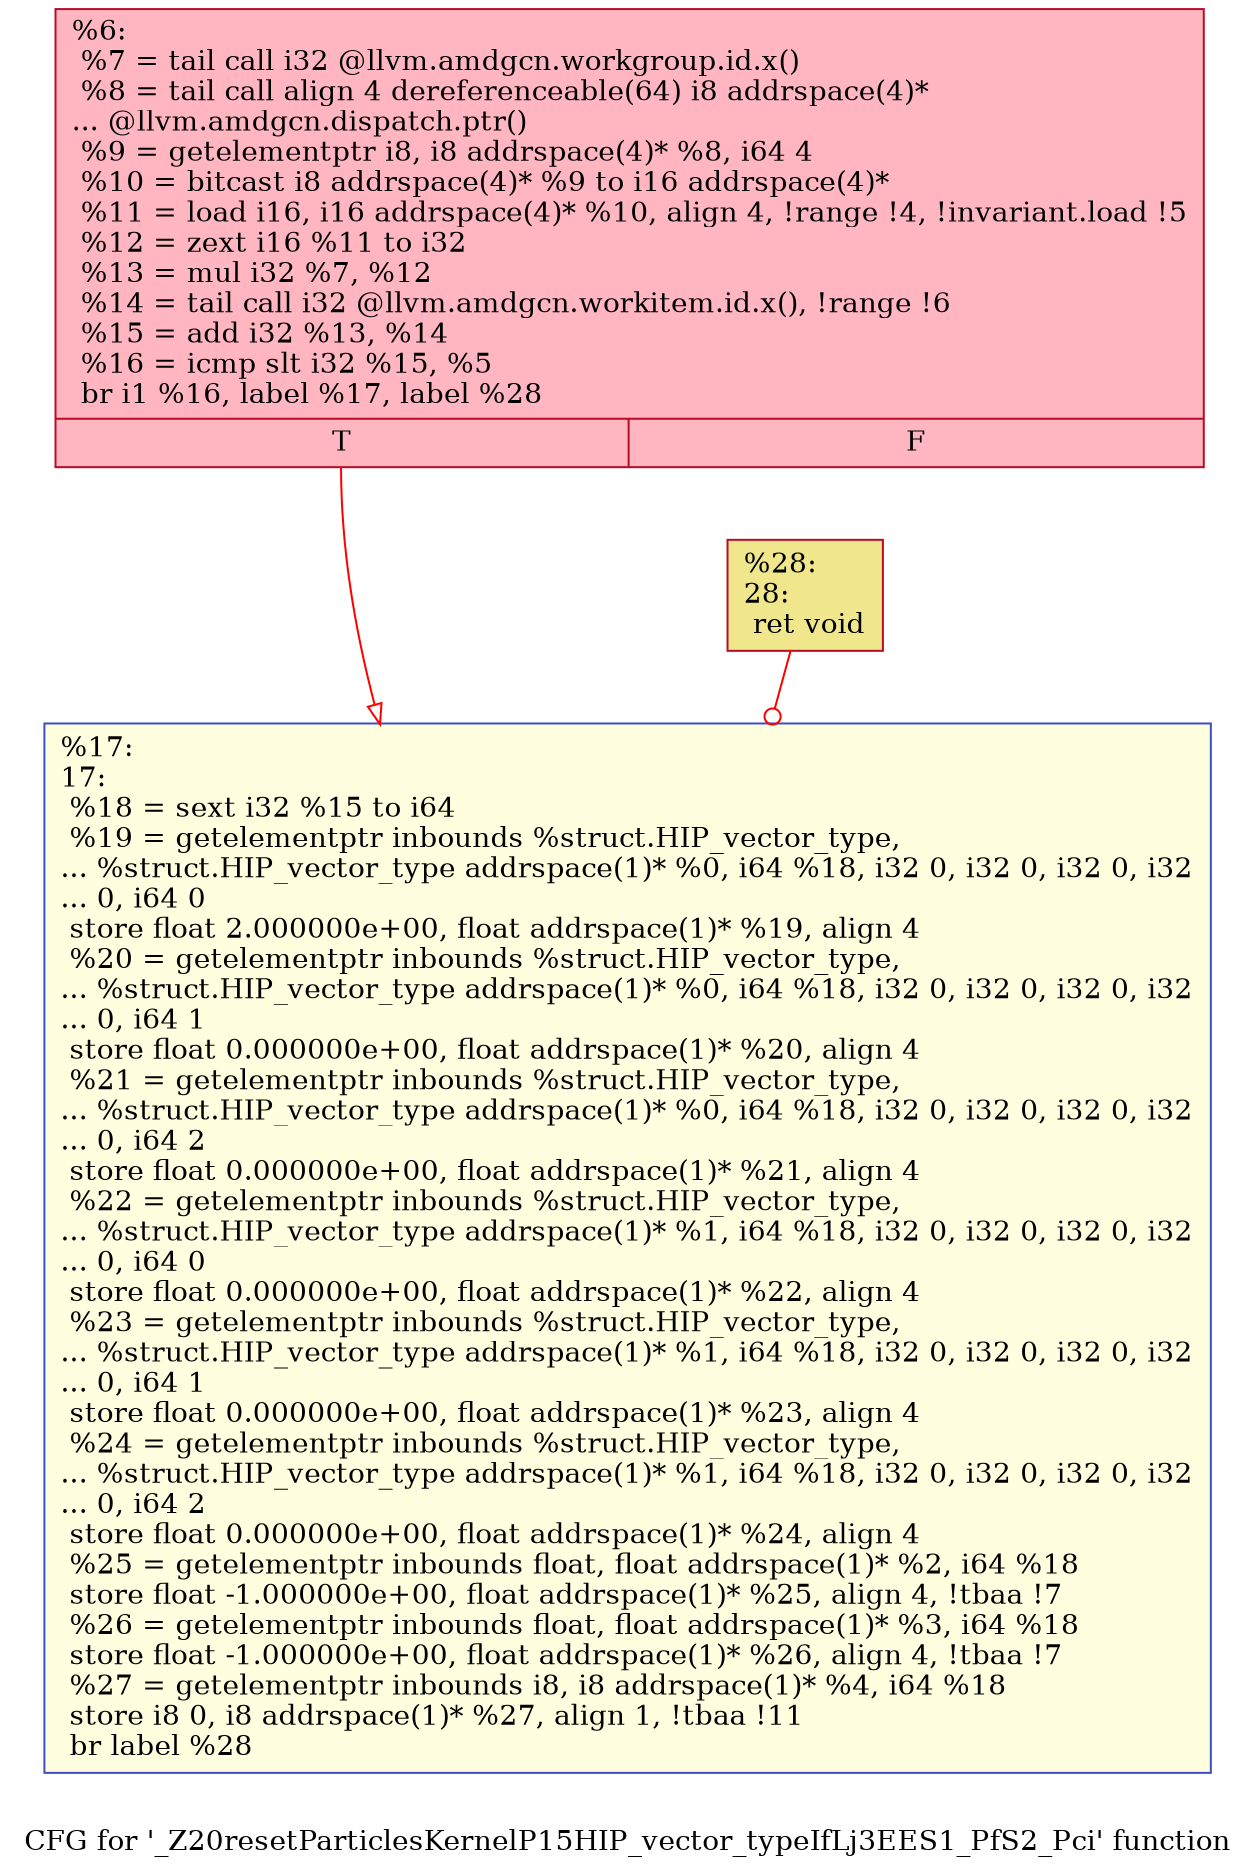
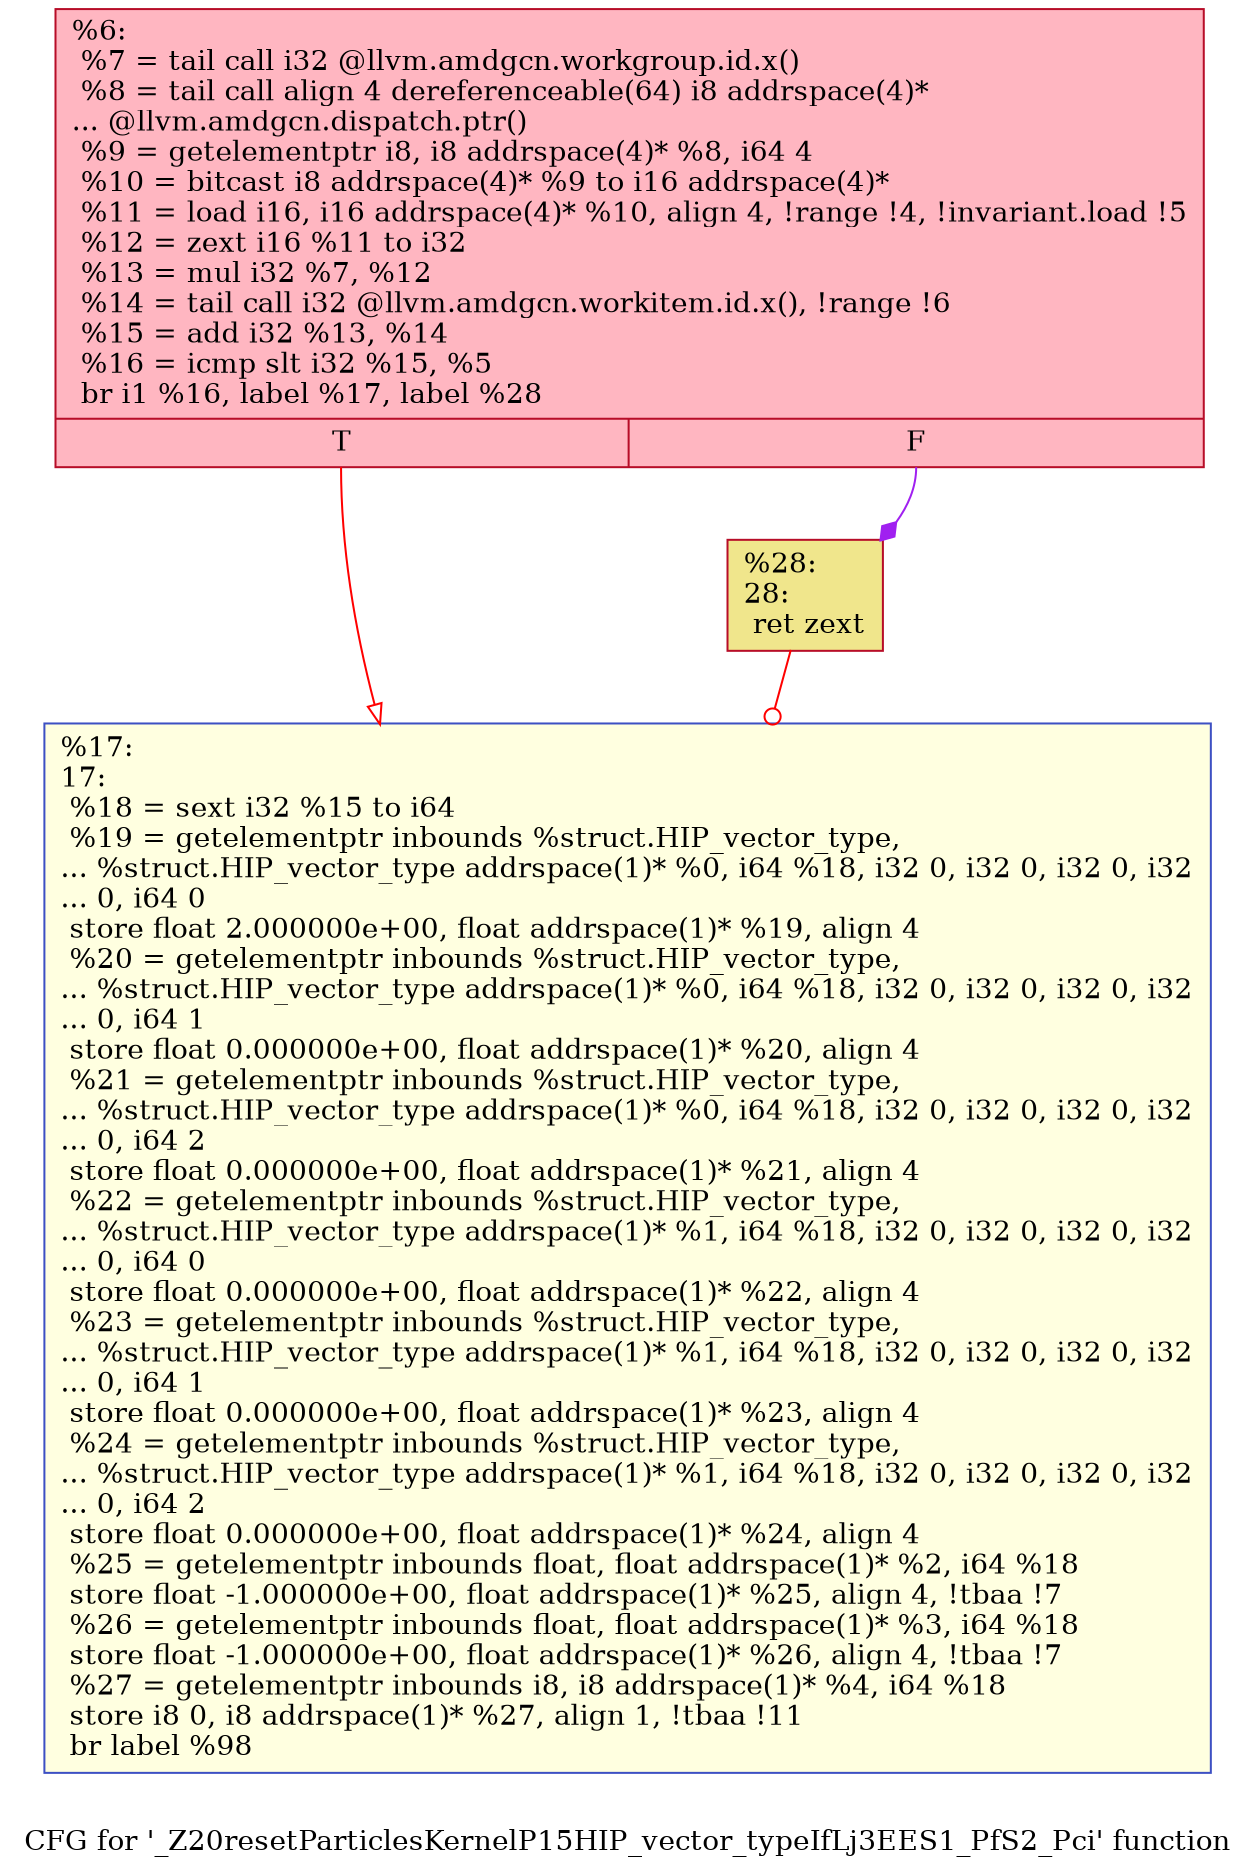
edge "%6:" -> "%28:": added
node "%28:": text "ret void" -> "ret zext"
node "%17:": text "br label %28" -> "br label %98"
